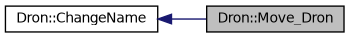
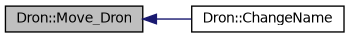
edge "Dron::Move_Dron" -> "Dron::ChangeName": reversed
